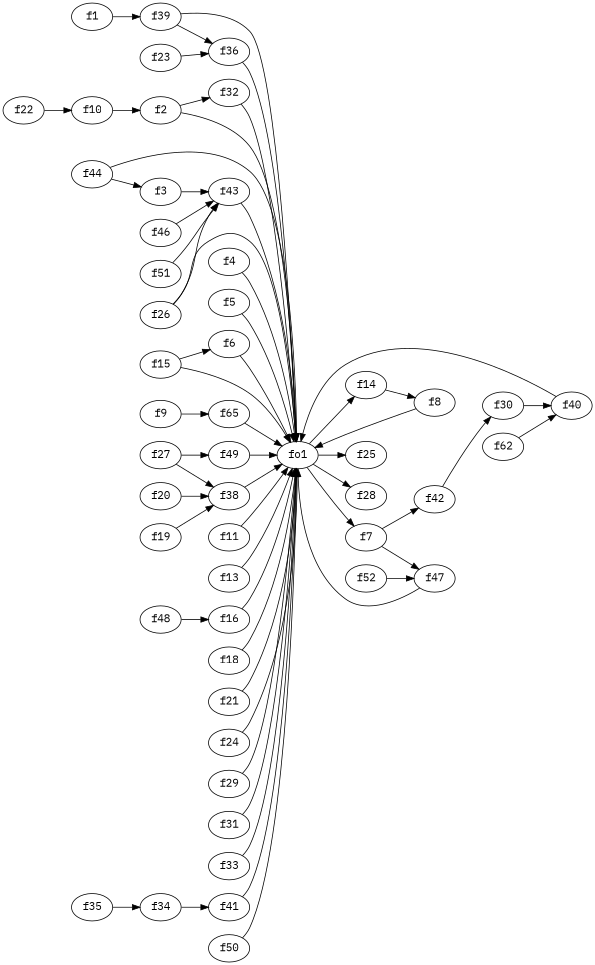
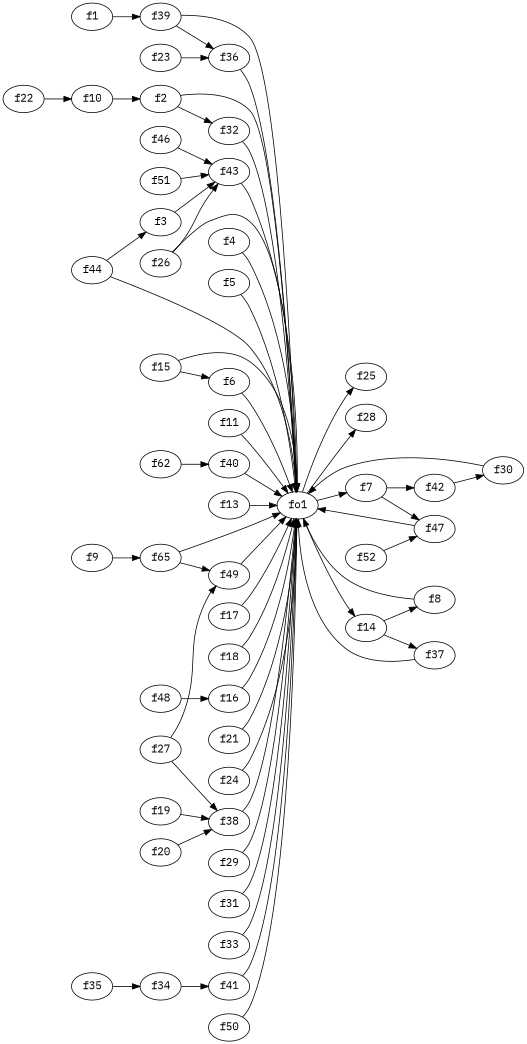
edge "f30" -> "f40": now "f30" -> "fo1"
edge "f65" -> "f49": added
node "f17": added
node "f37": added
